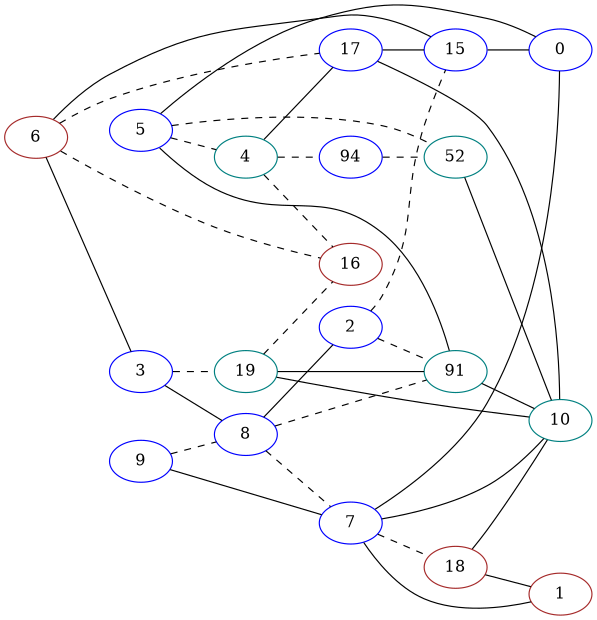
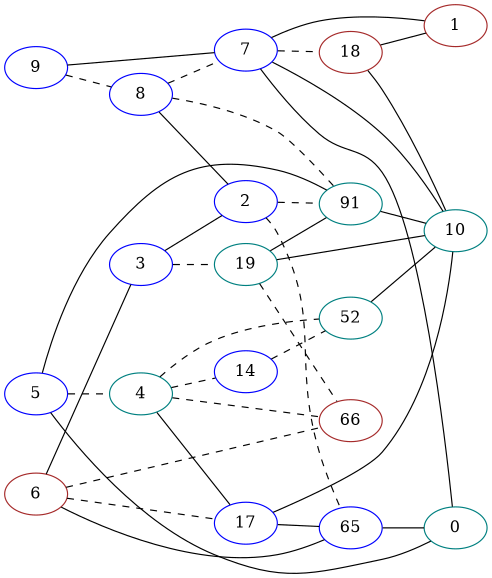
node "15": label "15" -> "65"
node "0": color blue -> teal
edge "5" -- "52": now "4" -- "52"
node "94": label "94" -> "14"
node "16": label "16" -> "66"
edge "3" -- "8": now "3" -- "2"
